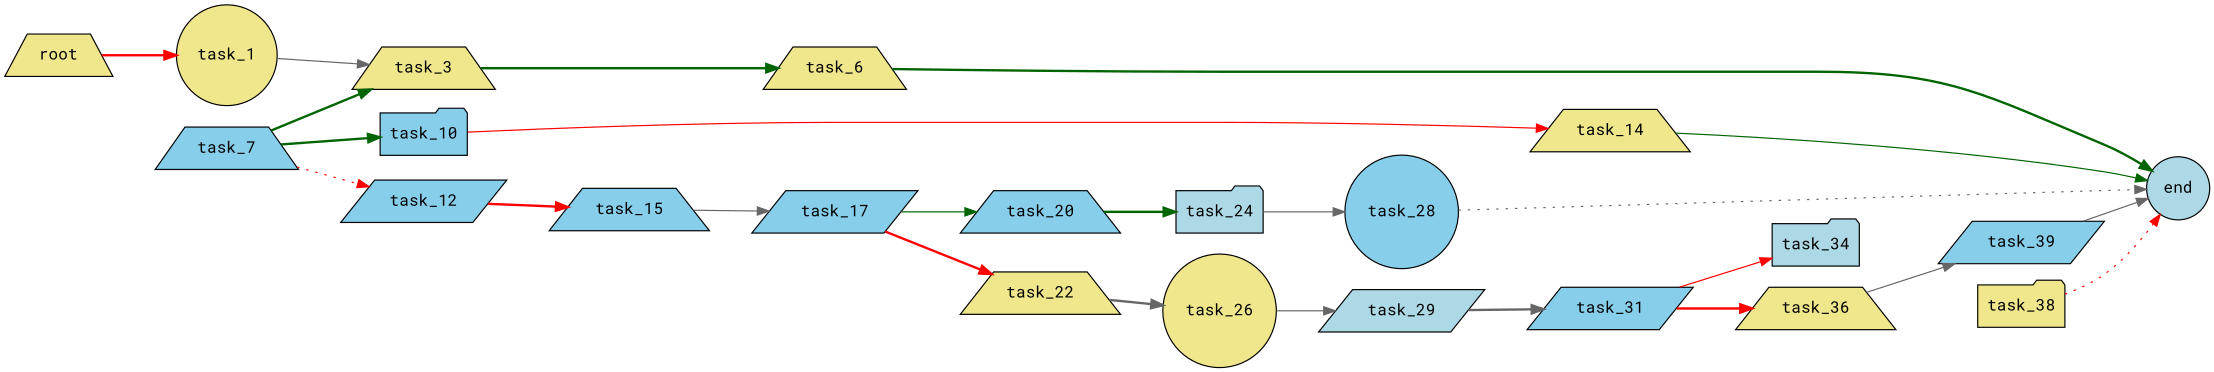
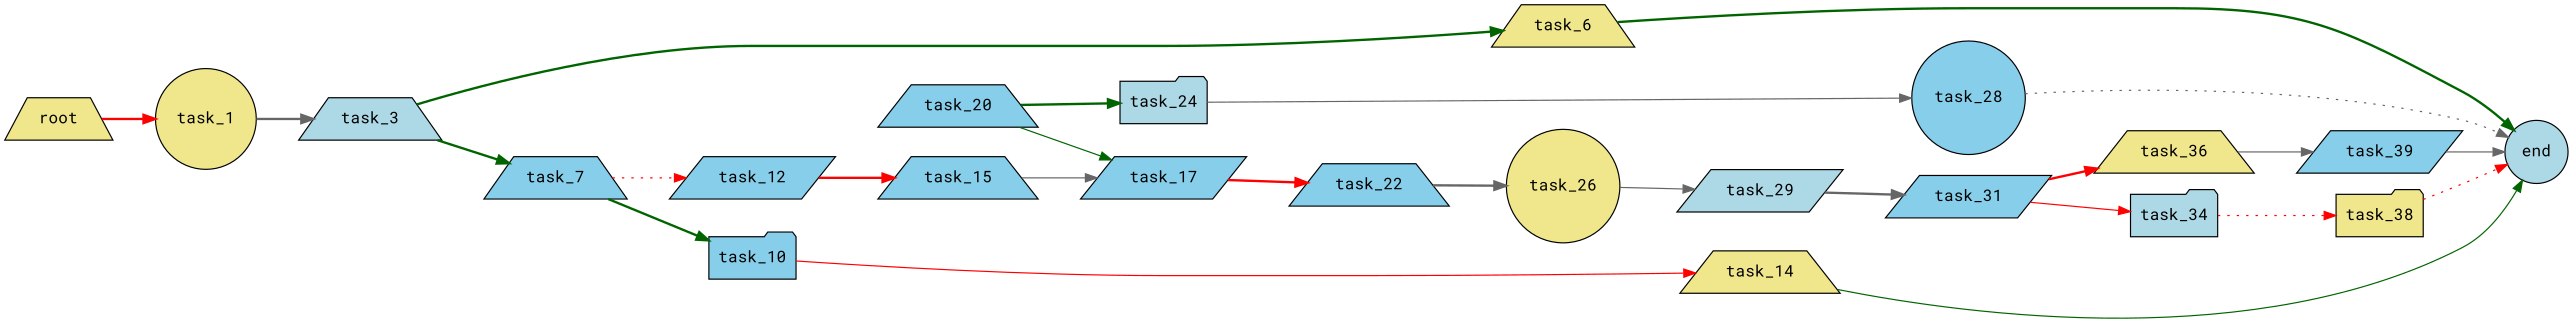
edge "task_1" -> "task_3": style solid -> bold
node "task_3": fillcolor khaki -> lightblue
edge "task_7" -> "task_3": reversed
edge "task_17" -> "task_20": reversed
edge "task_34" -> "task_38": added
node "task_22": fillcolor khaki -> skyblue
